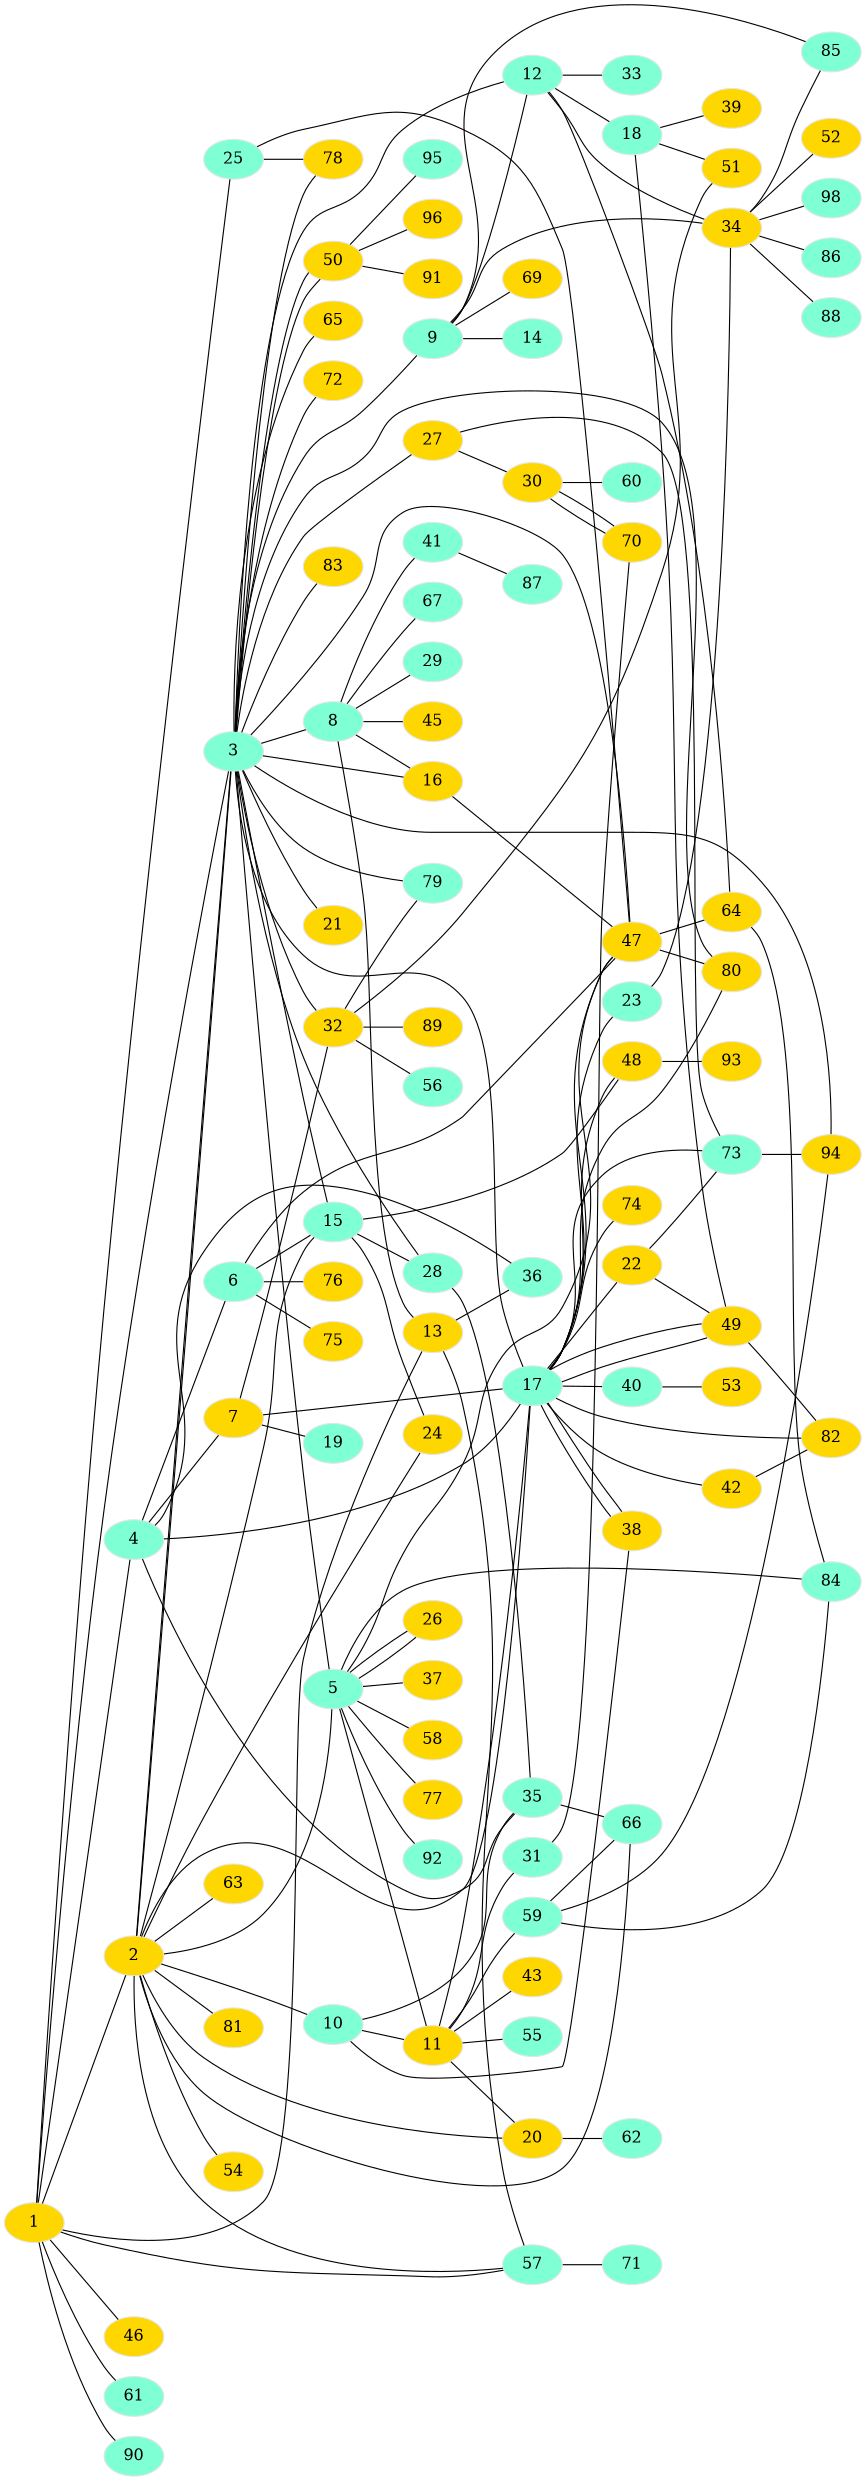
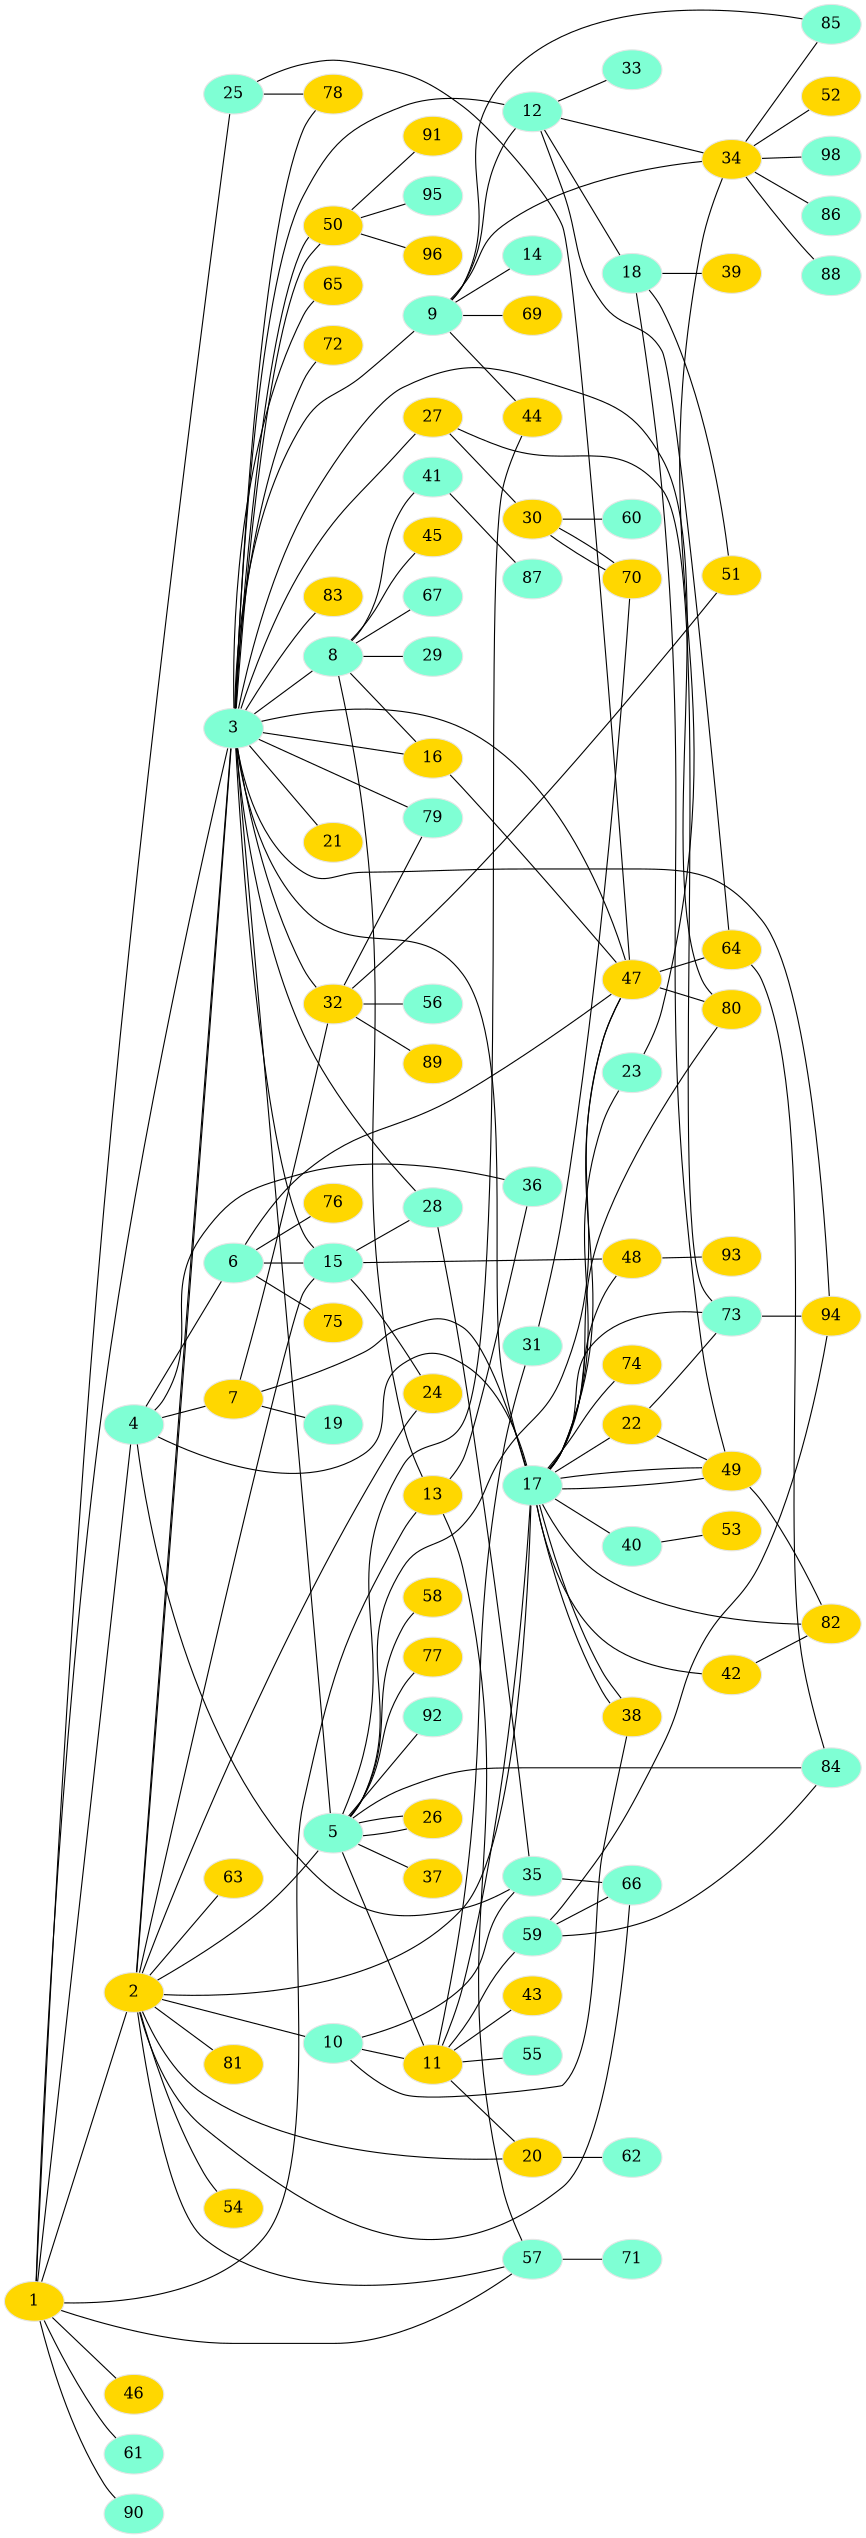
node "44": added
